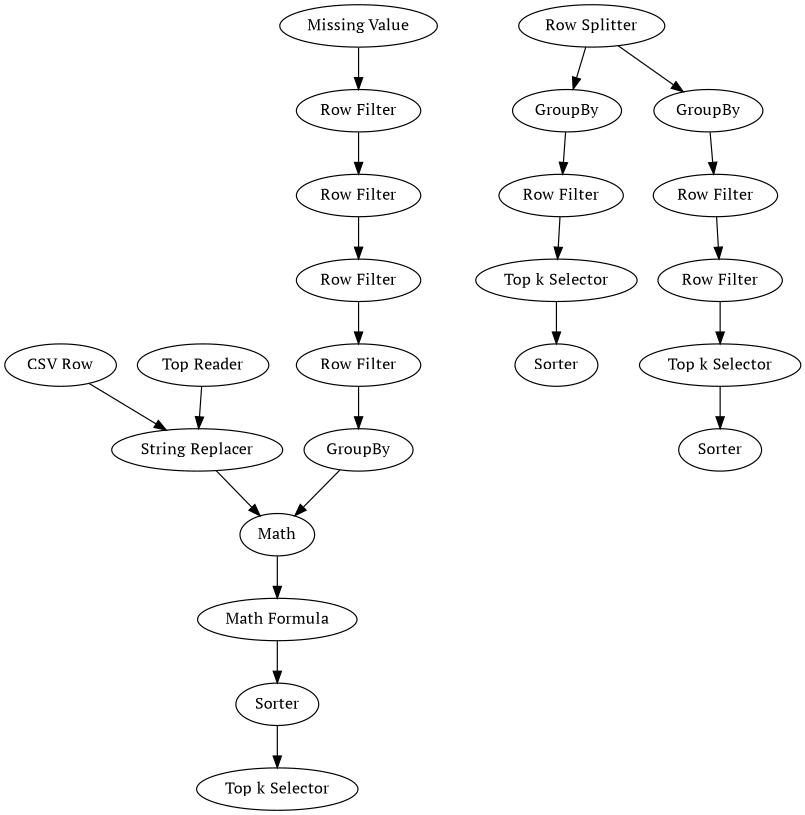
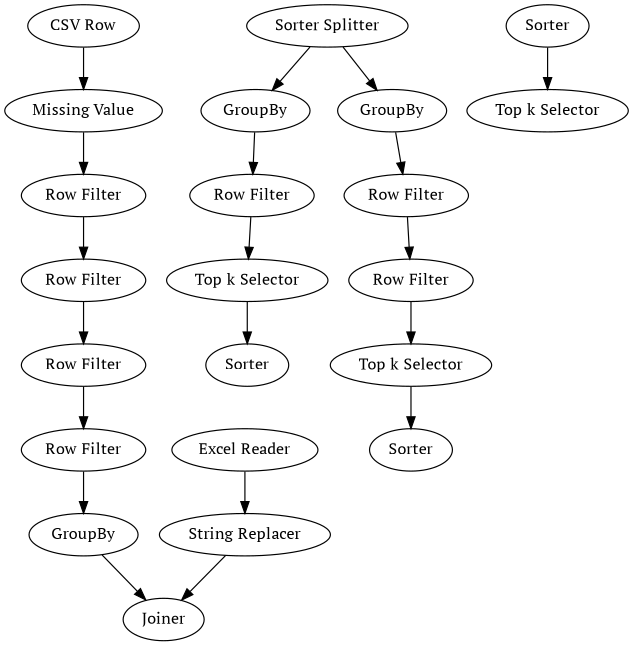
node "Row Splitter": label "Row Splitter" -> "Sorter Splitter"
node "Top Reader": label "Top Reader" -> "Excel Reader"
edge "CSV Row" -> "String Replacer": now "CSV Row" -> "Missing Value"
node "Math": label "Math" -> "Joiner"
node "Math Formula": removed
